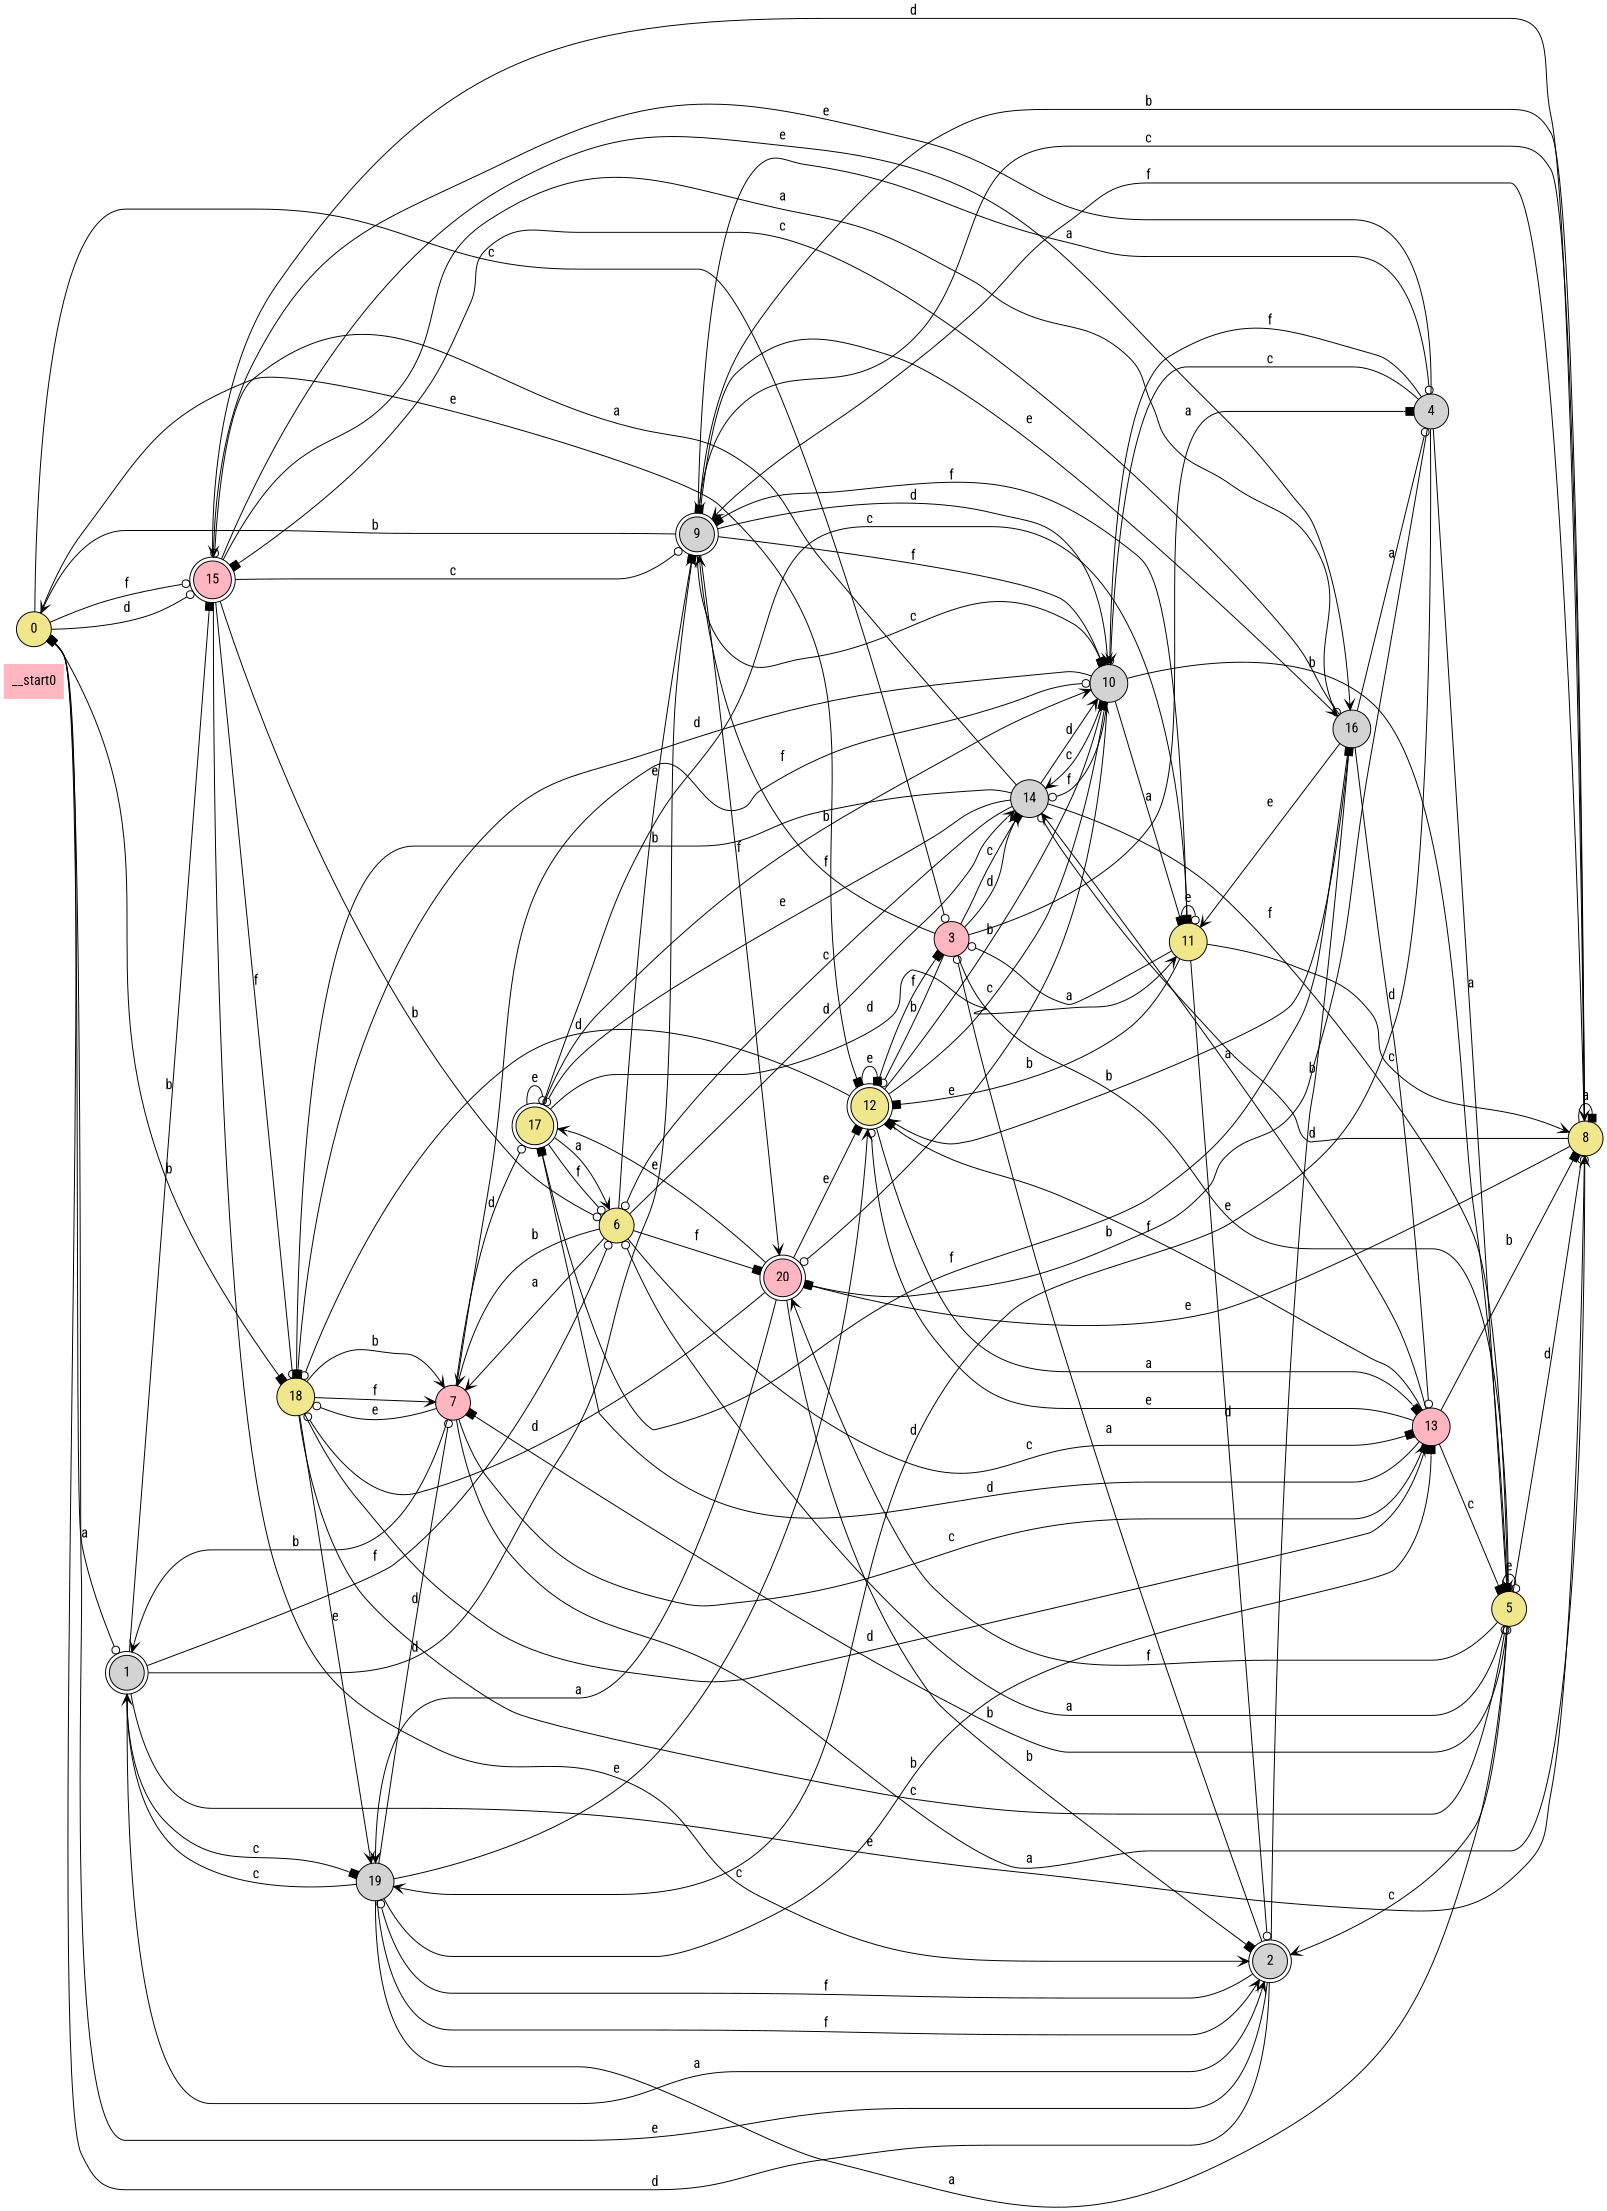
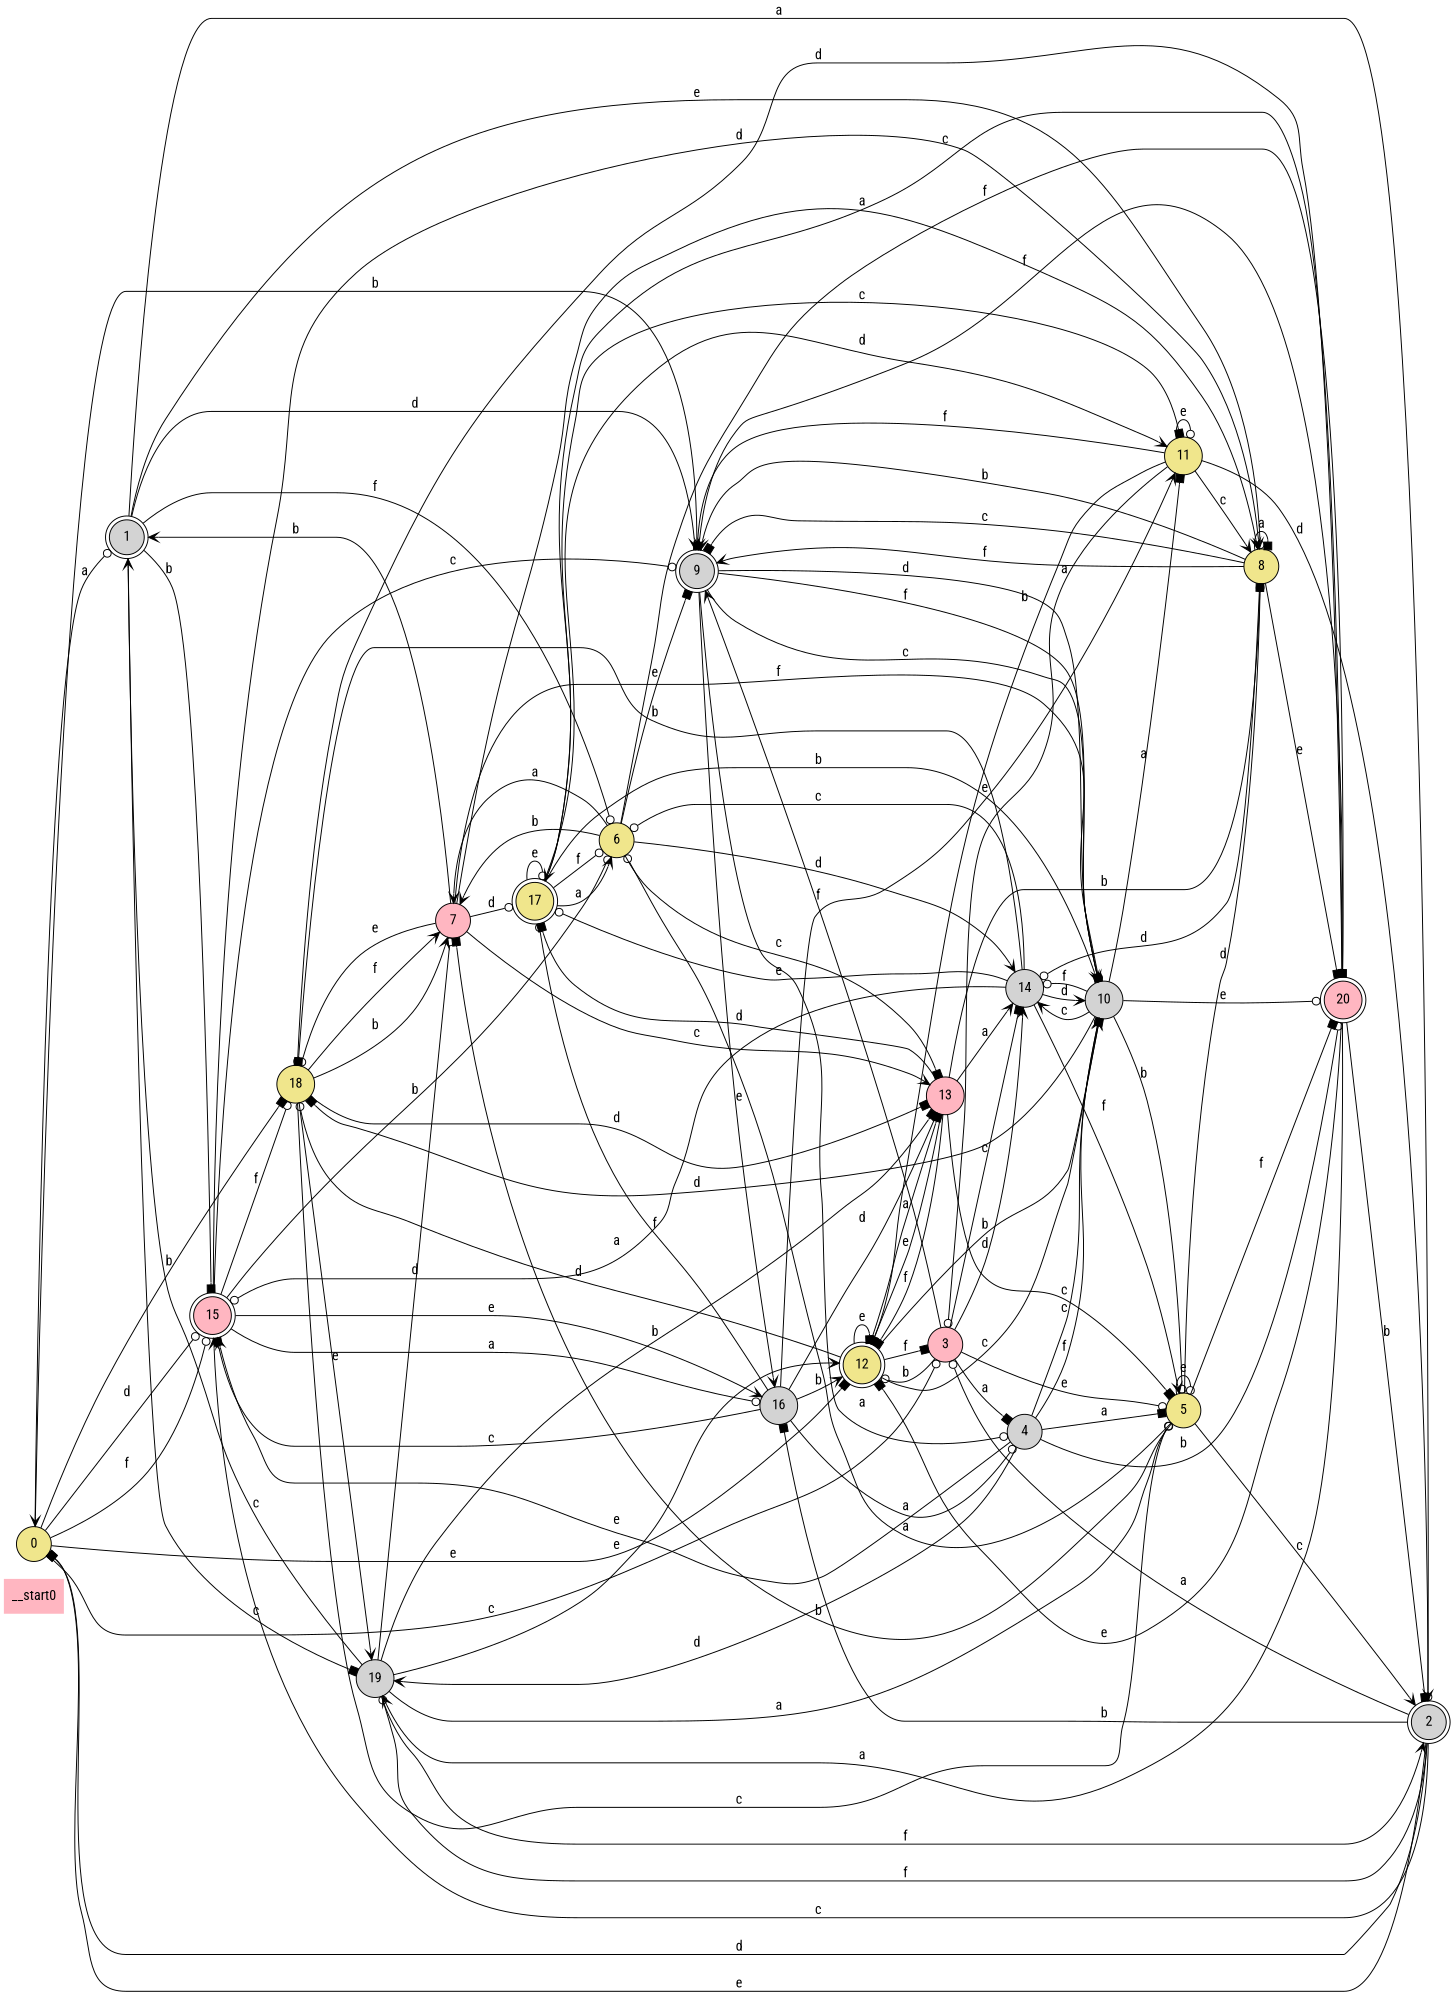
edge "9" -> "20": reversed
edge "20" -> "17": label "e" -> "c"
edge "15" -> "2": reversed
edge "5" -> "20": arrowhead vee -> box
